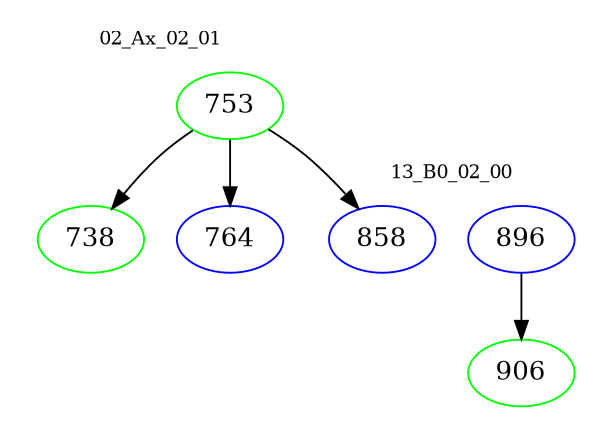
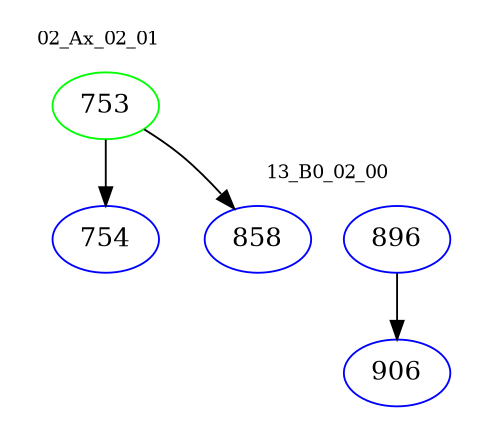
node "738": removed
node "764": label "764" -> "754"
node "906": color green -> blue
